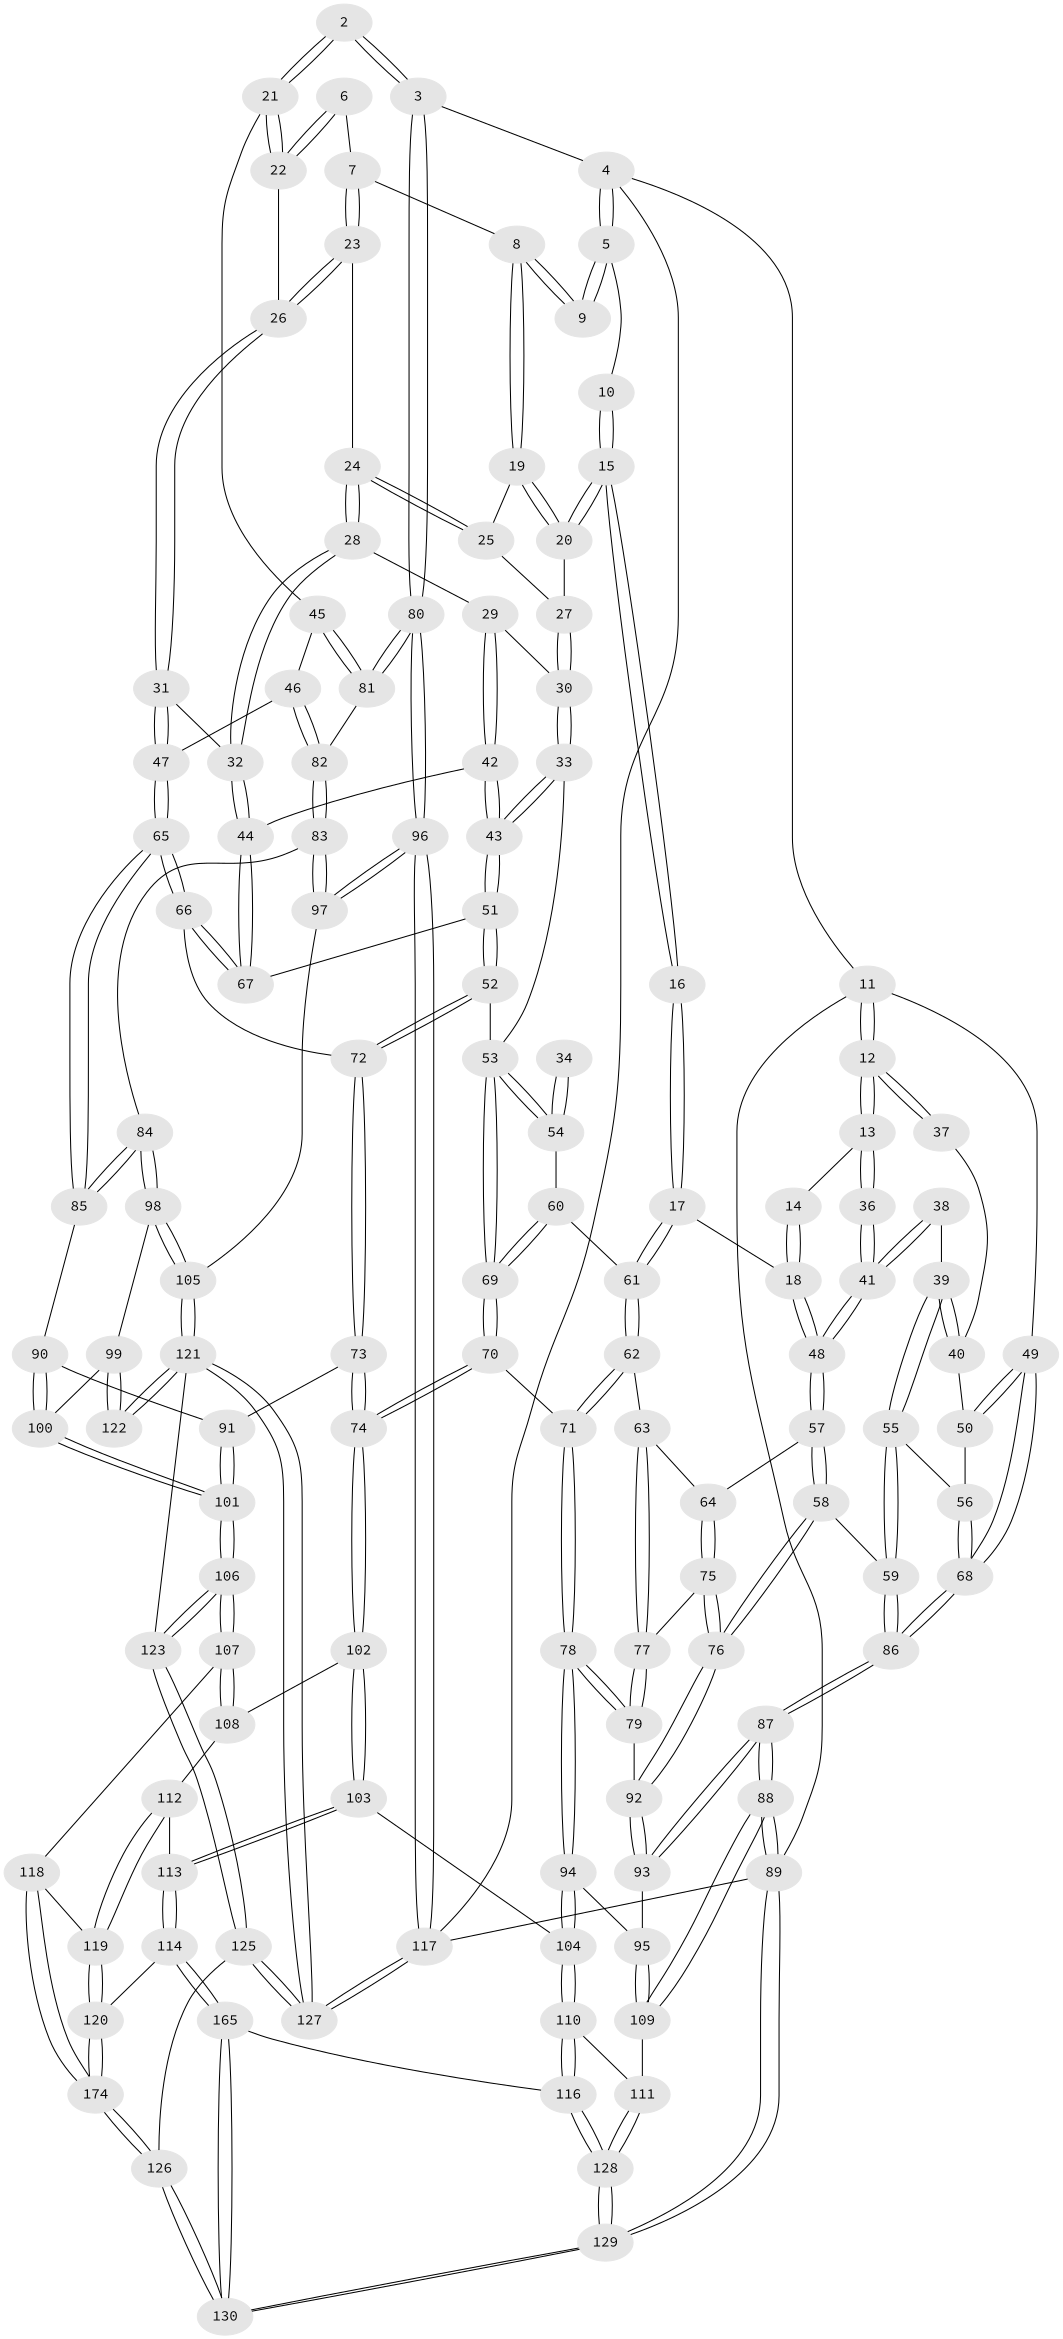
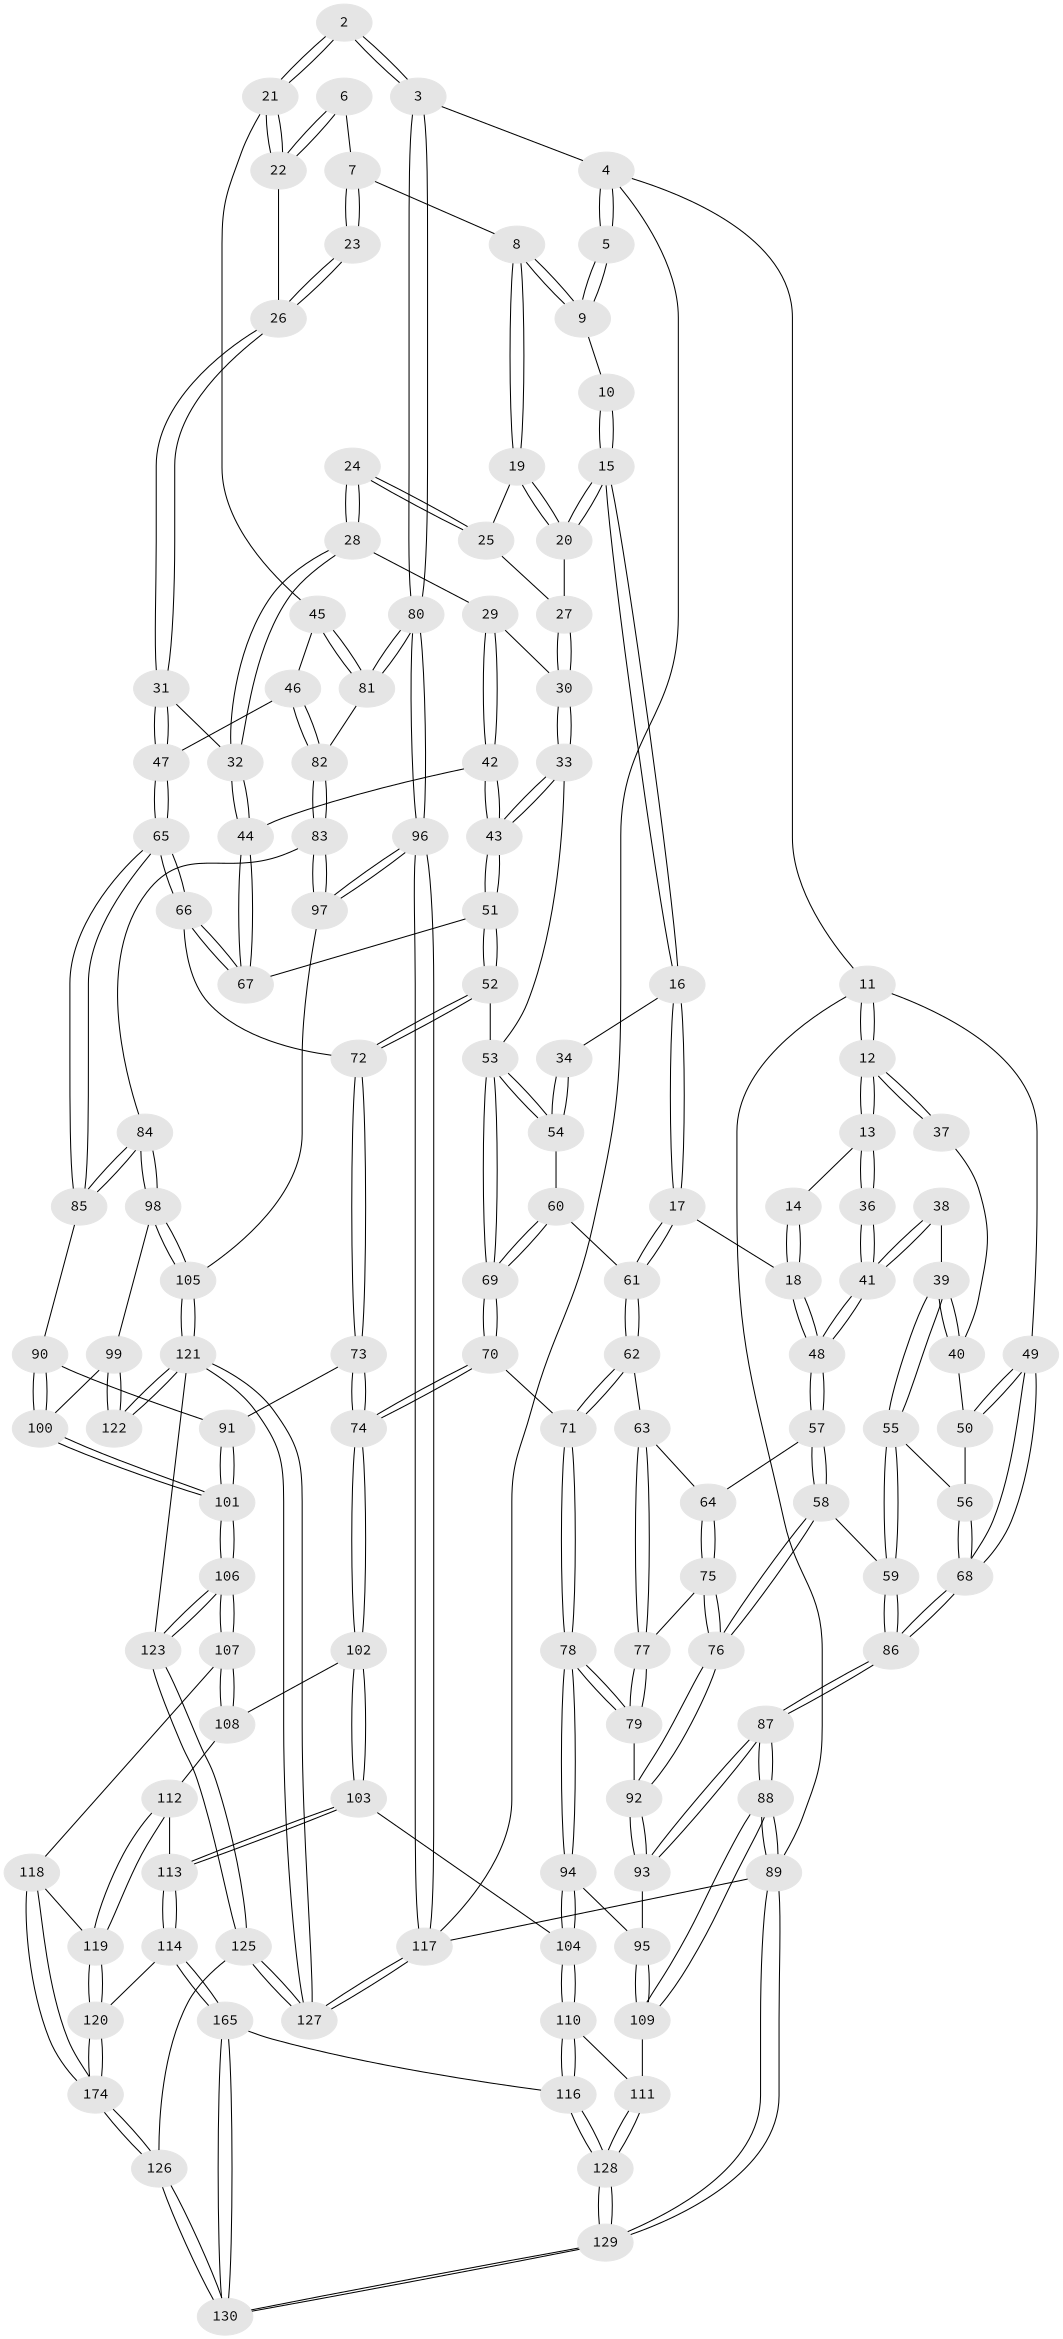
edge "5" -- "10": now "9" -- "10"
edge "23" -- "24": removed
edge "16" -- "34": added
